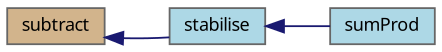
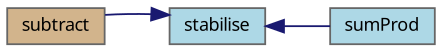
edge "stabilise" -> "subtract": reversed
